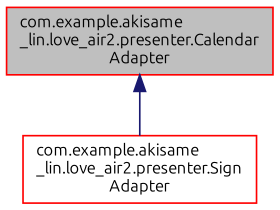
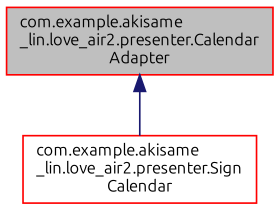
node "com.example.akisame _lin.love_air2.presenter.Sign Adapter": label "com.example.akisame _lin.love_air2.presenter.Sign Adapter" -> "com.example.akisame _lin.love_air2.presenter.Sign Calendar"
